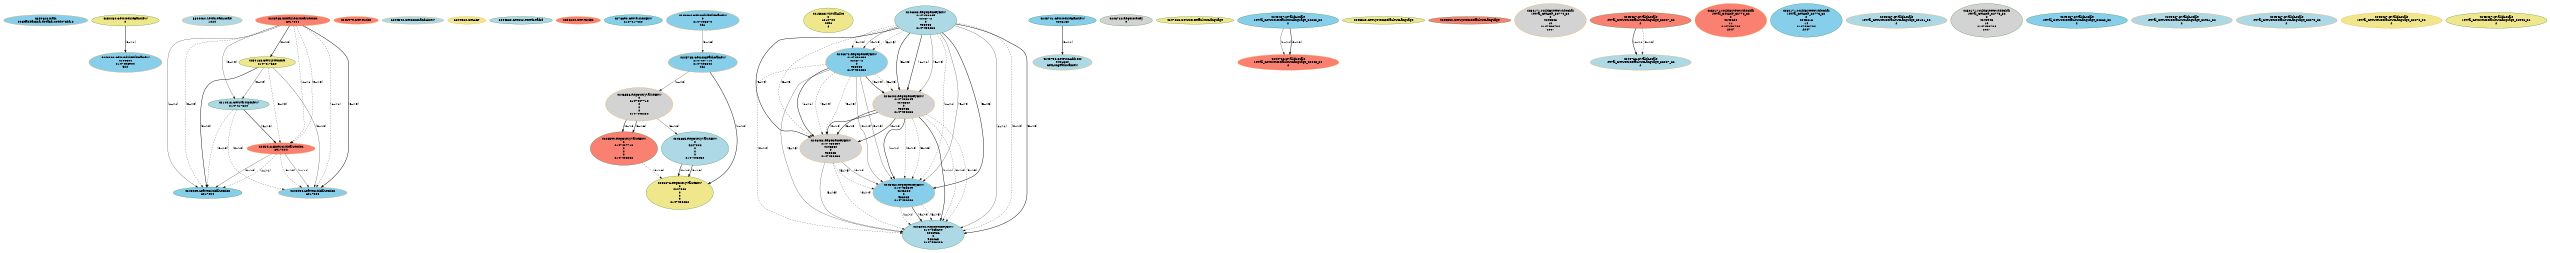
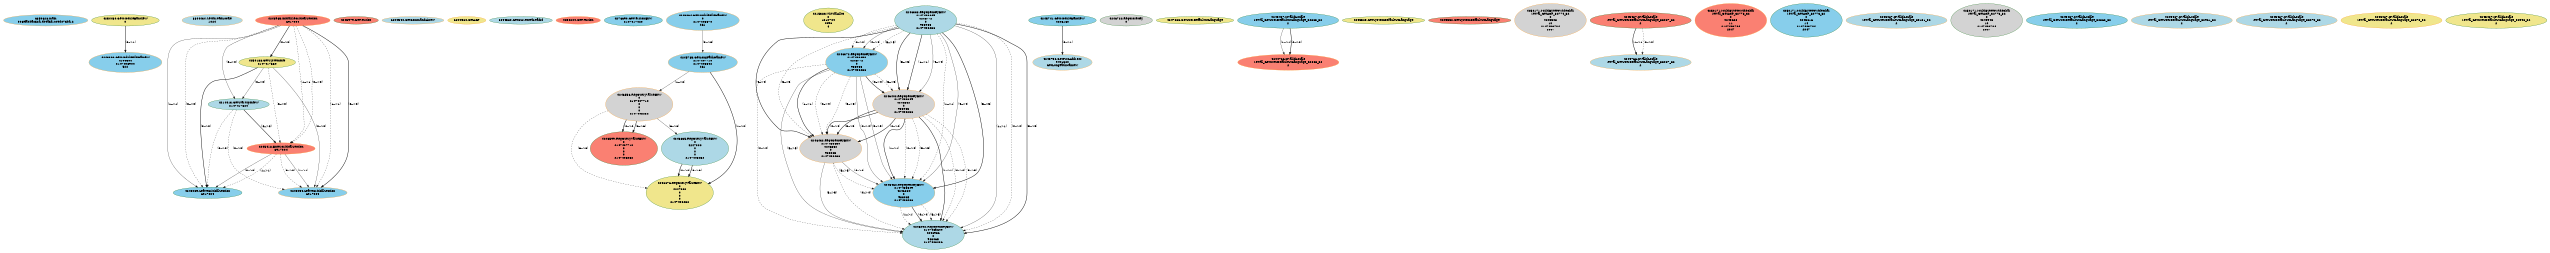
node "4243979.GetVersion": color darkorange -> darkgreen
edge "4246599.RegQueryValueExW 0 2147407710 0 0 0 2147408232" -> "4246676.RegQueryValueExW 0 4247000 0 0 0 2147408232": now "4246556.RegQueryValueExW 0 2147407710 0 0 0 2147408232" -> "4246676.RegQueryValueExW 0 4247000 0 0 0 2147408232"
